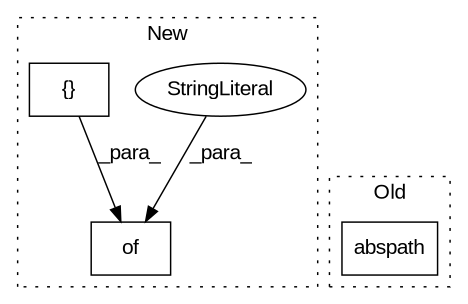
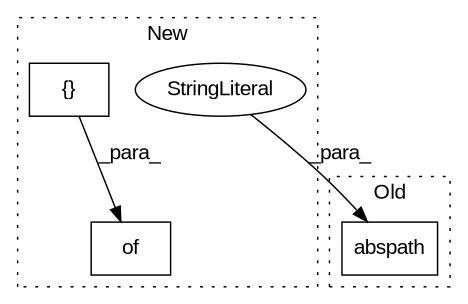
edge "StringLiteral" -> "of": now "StringLiteral" -> "abspath"
